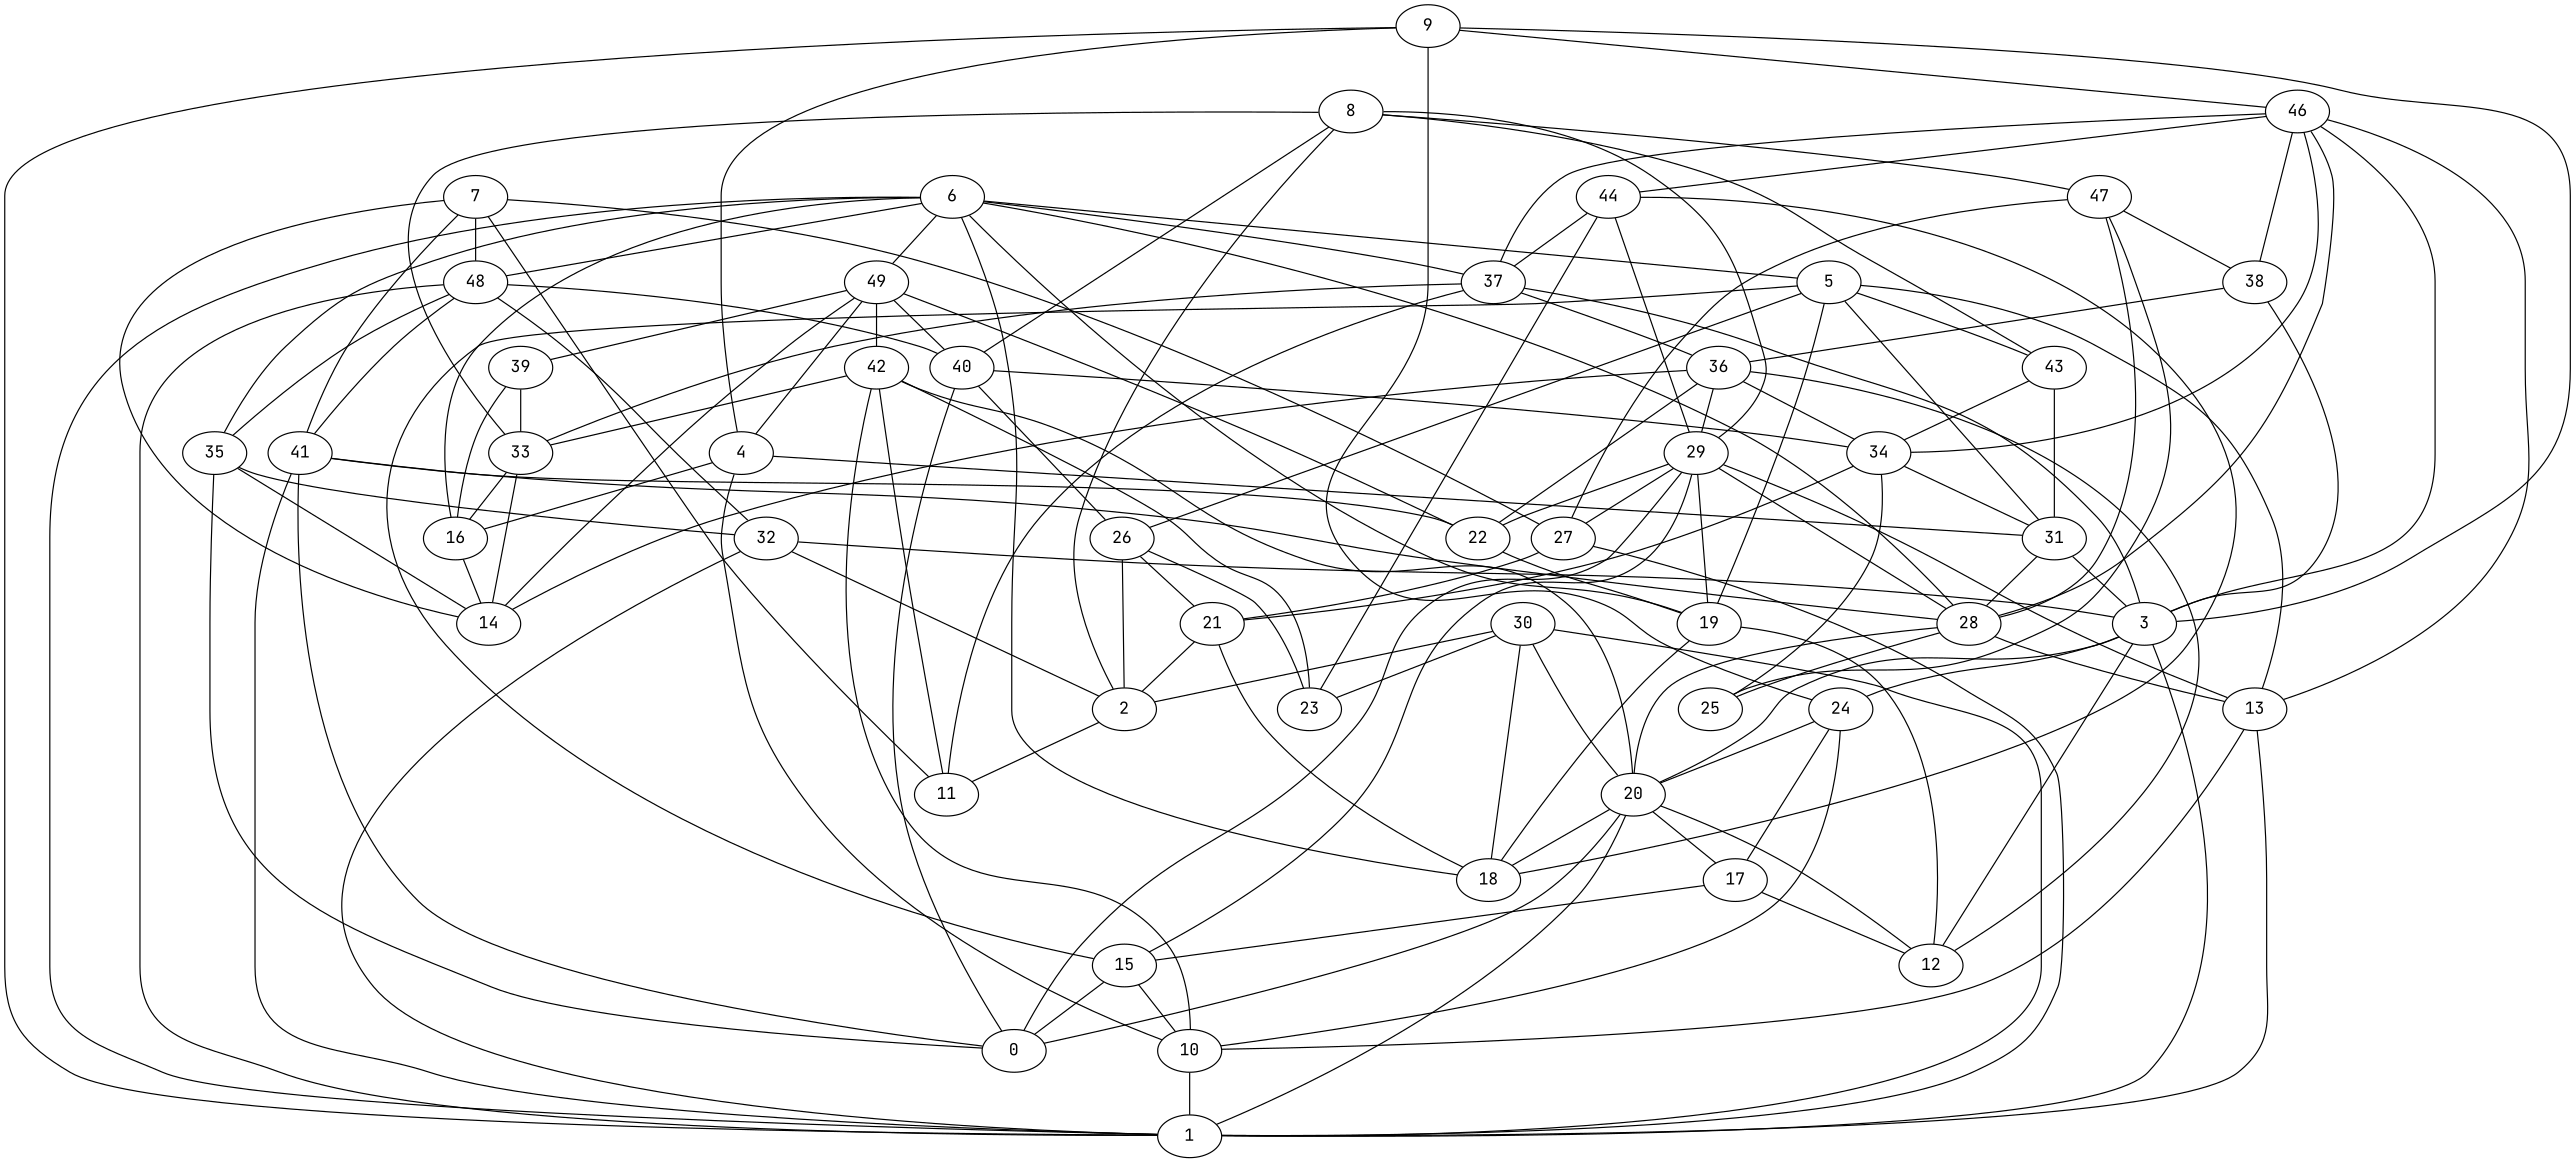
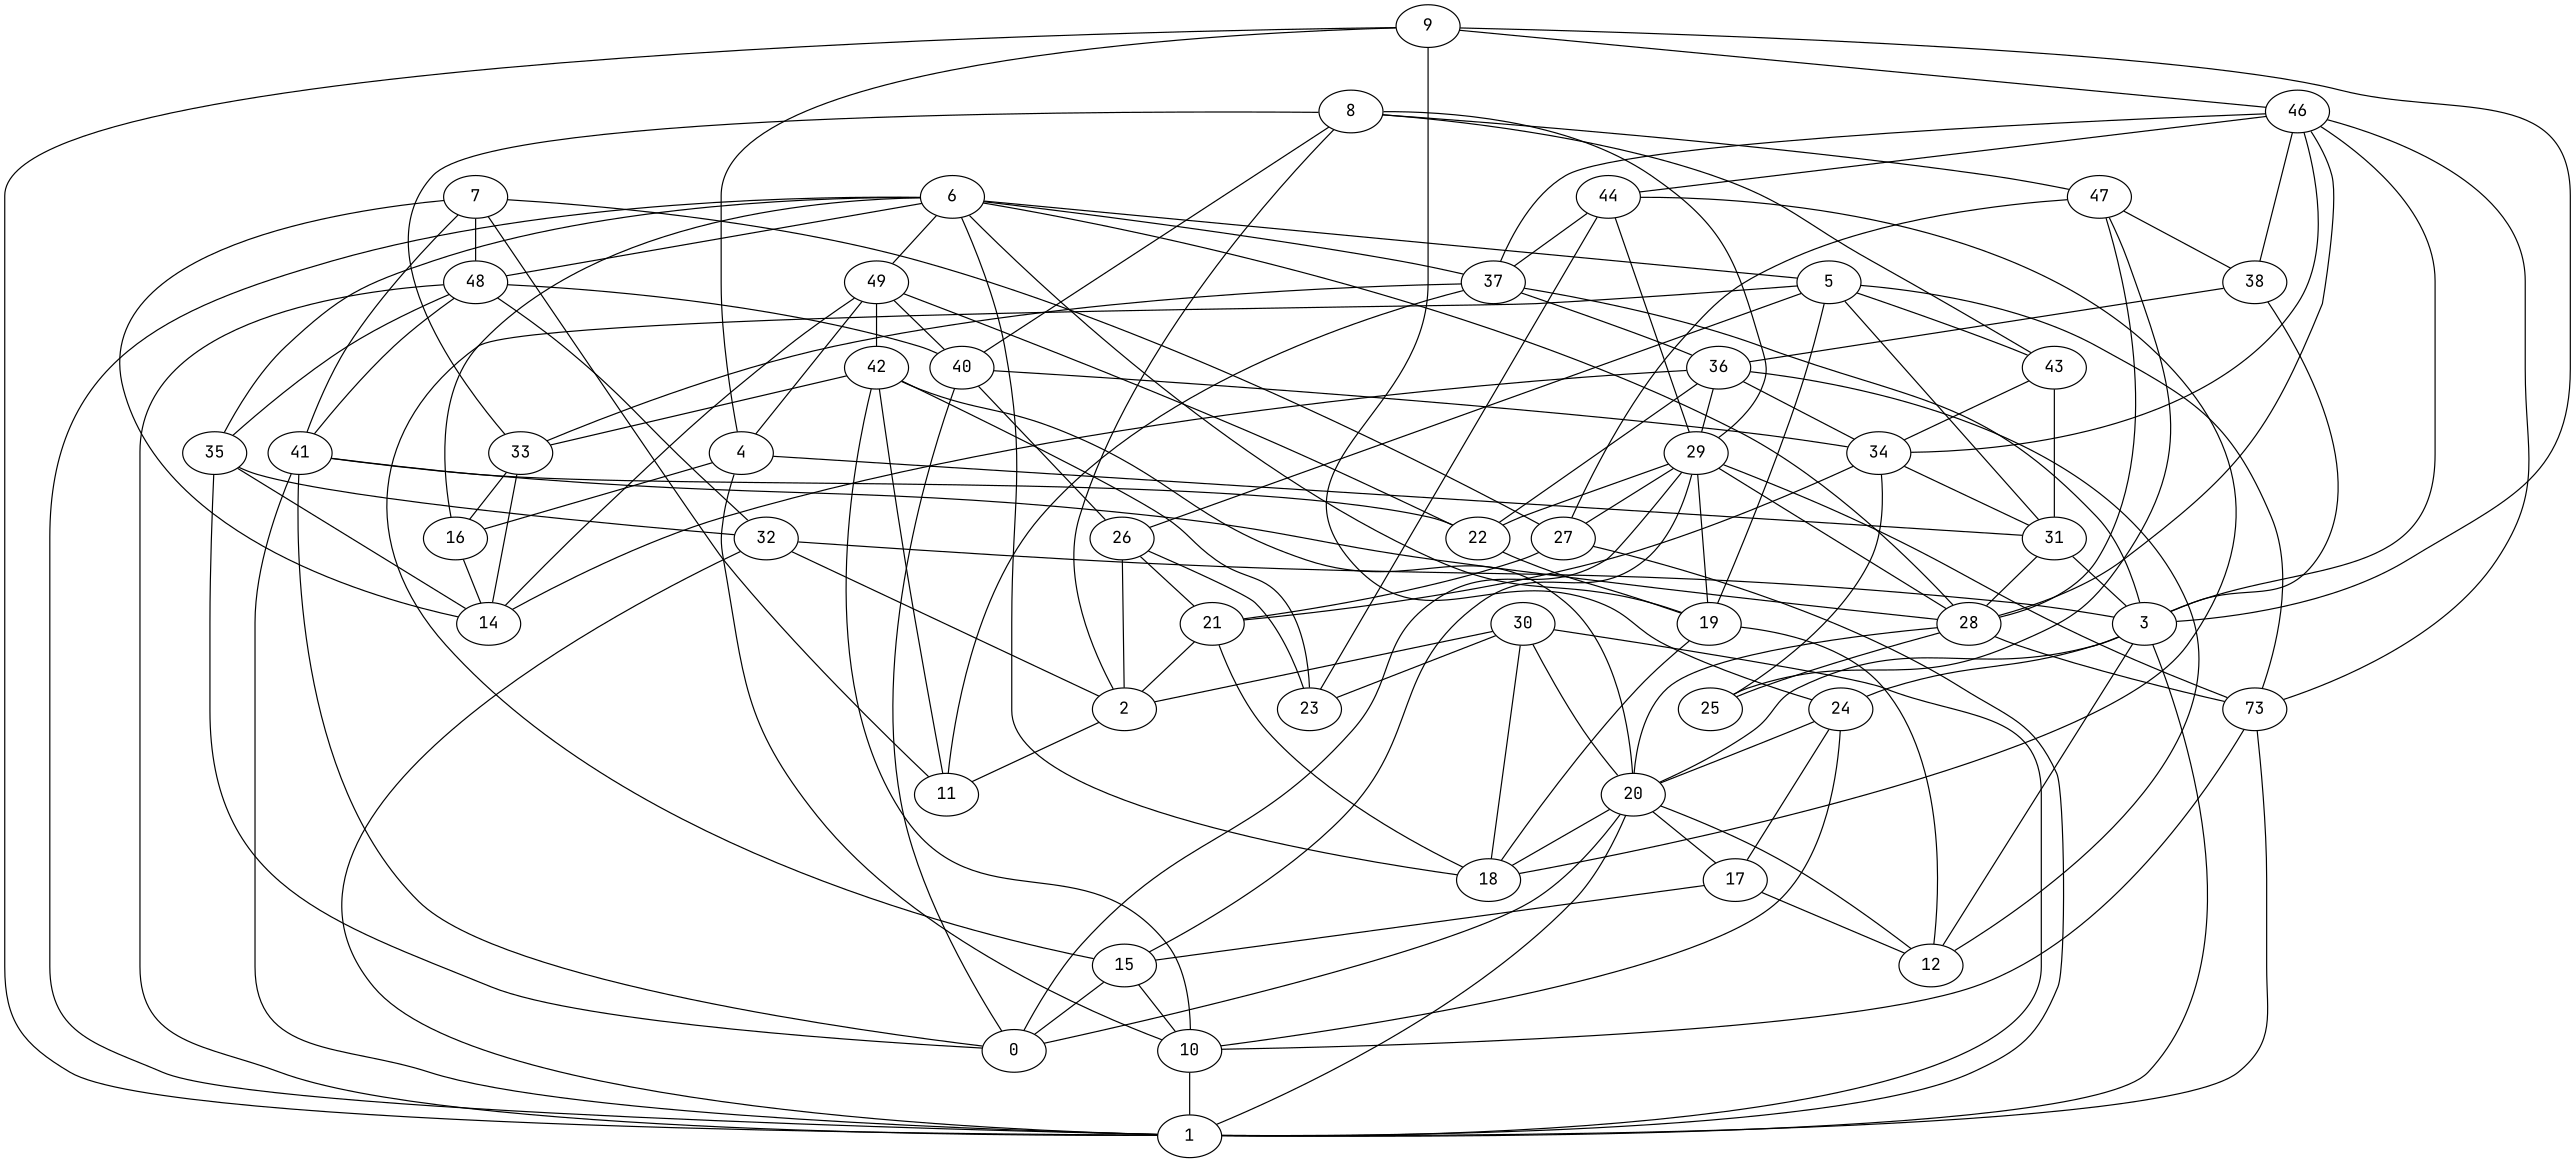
node "39": removed
node "13": label "13" -> "73"
